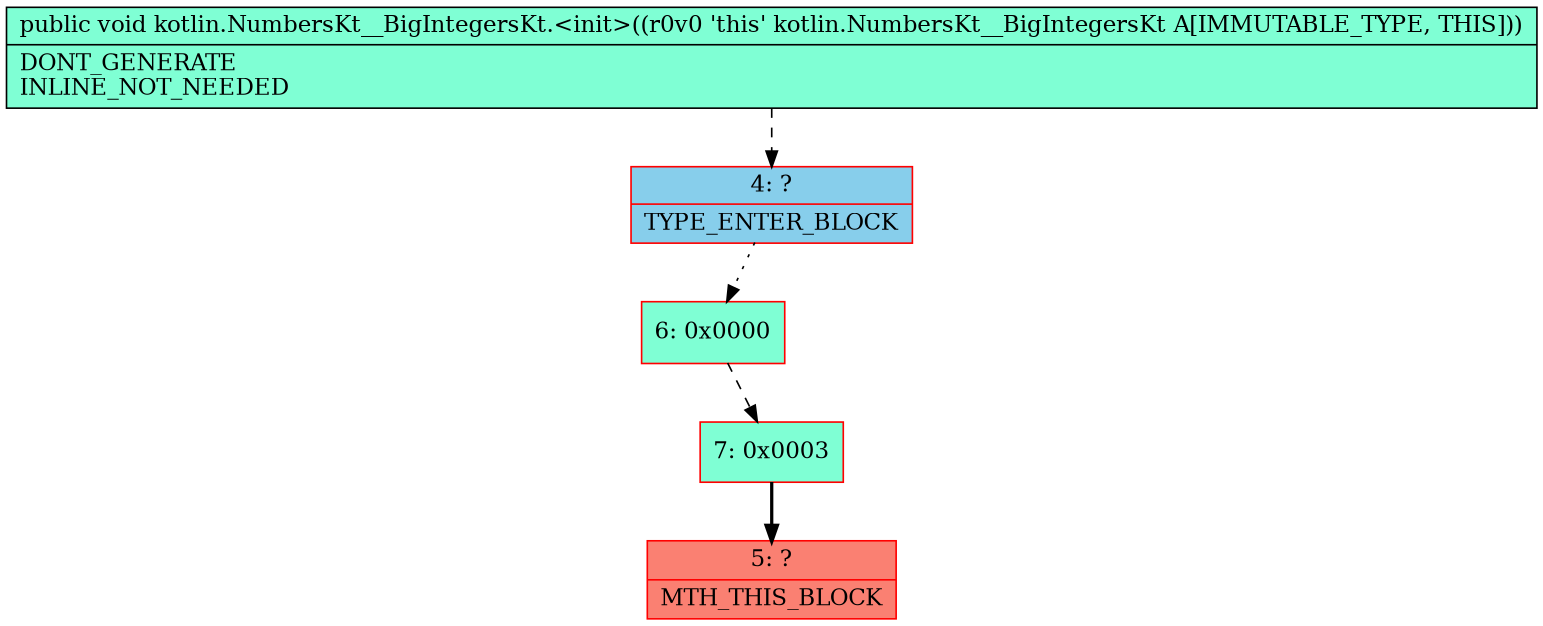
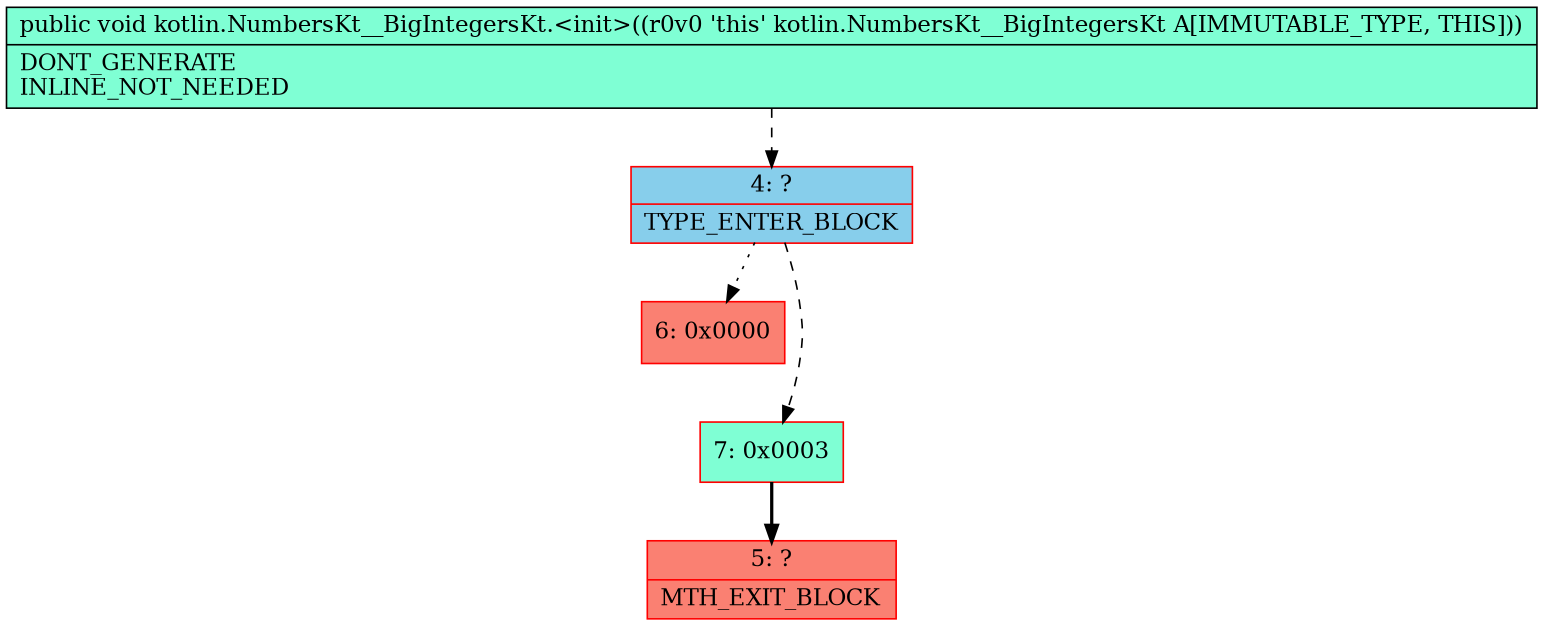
node "6: 0x0000": fillcolor aquamarine -> salmon
edge "6: 0x0000" -> "7: 0x0003": now "4: ?" -> "7: 0x0003"
node "5: ?": text "MTH_THIS_BLOCK" -> "MTH_EXIT_BLOCK"
